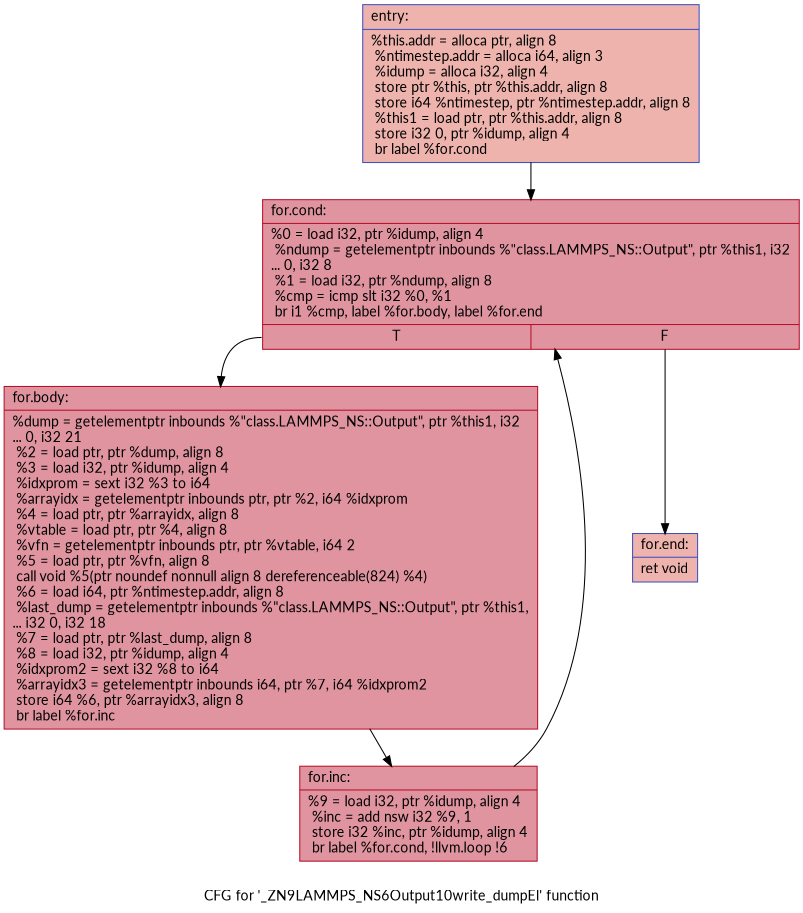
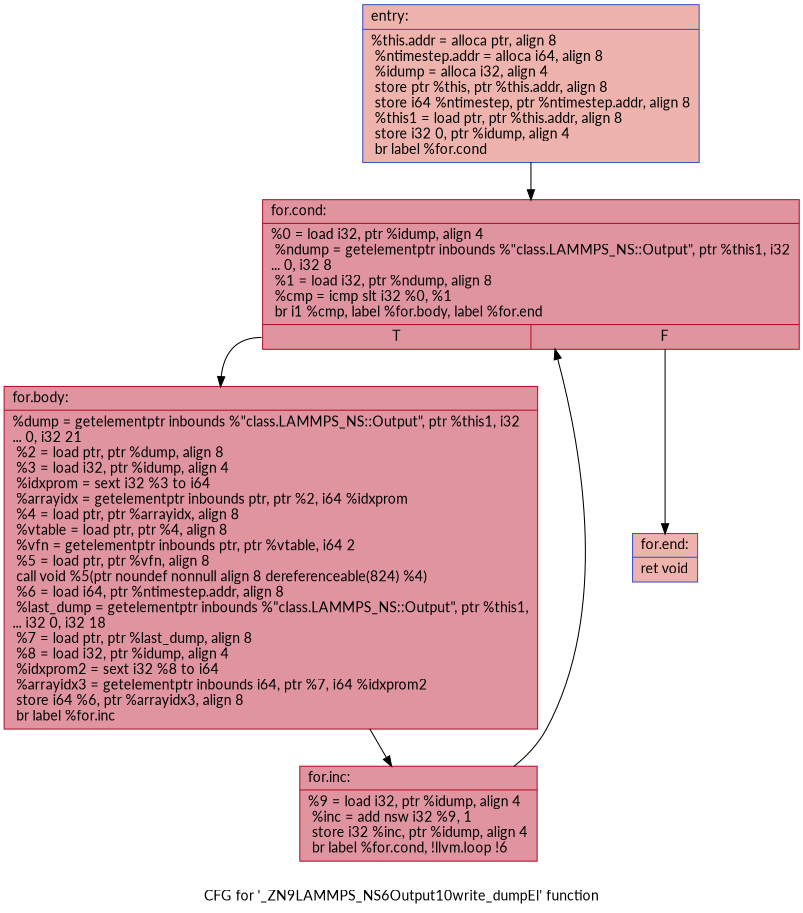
node "entry:": text "%ntimestep.addr = alloca i64, align 3" -> "%ntimestep.addr = alloca i64, align 8"
